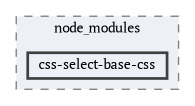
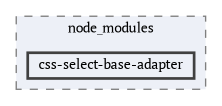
node "css-select-base-css": label "css-select-base-css" -> "css-select-base-adapter"
